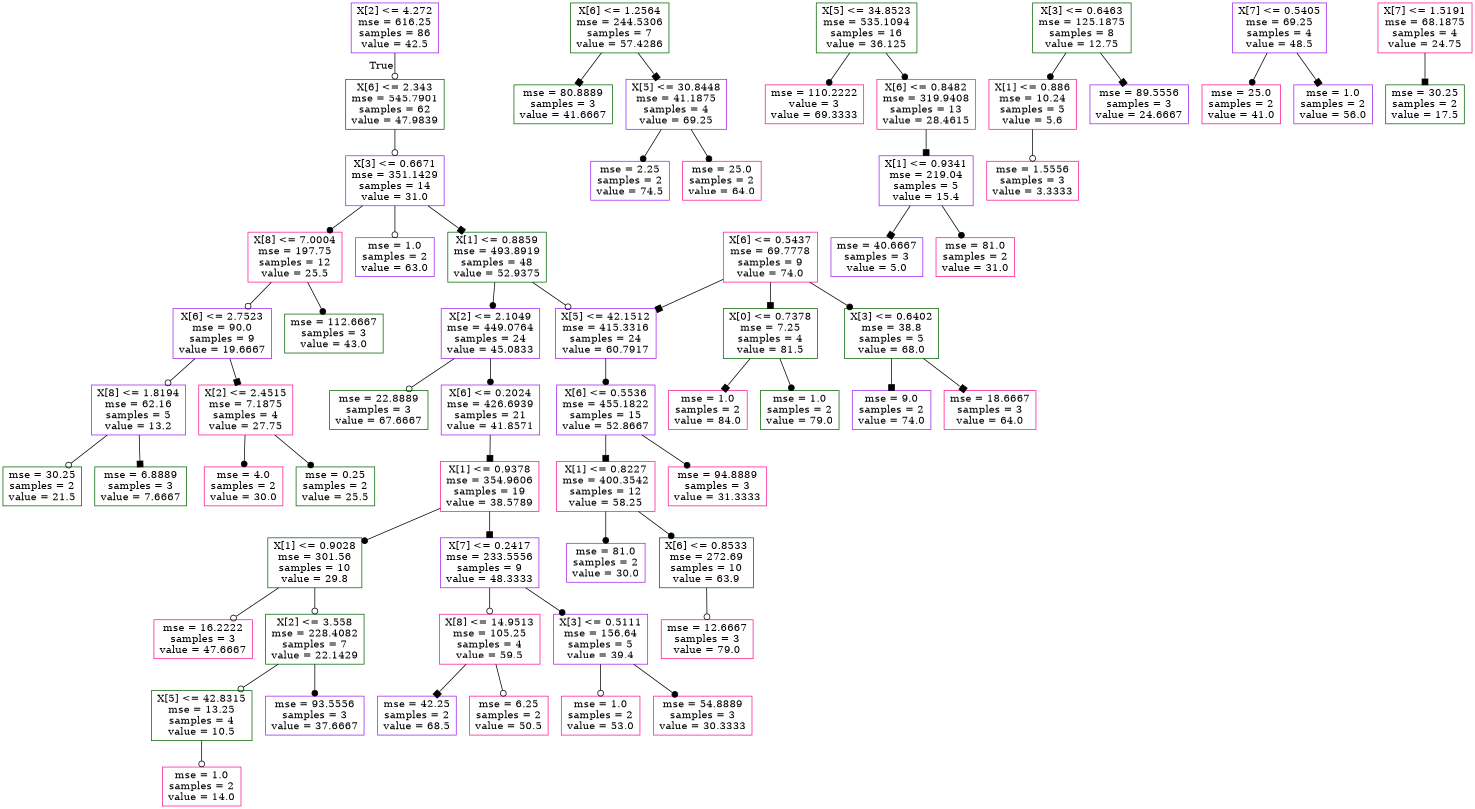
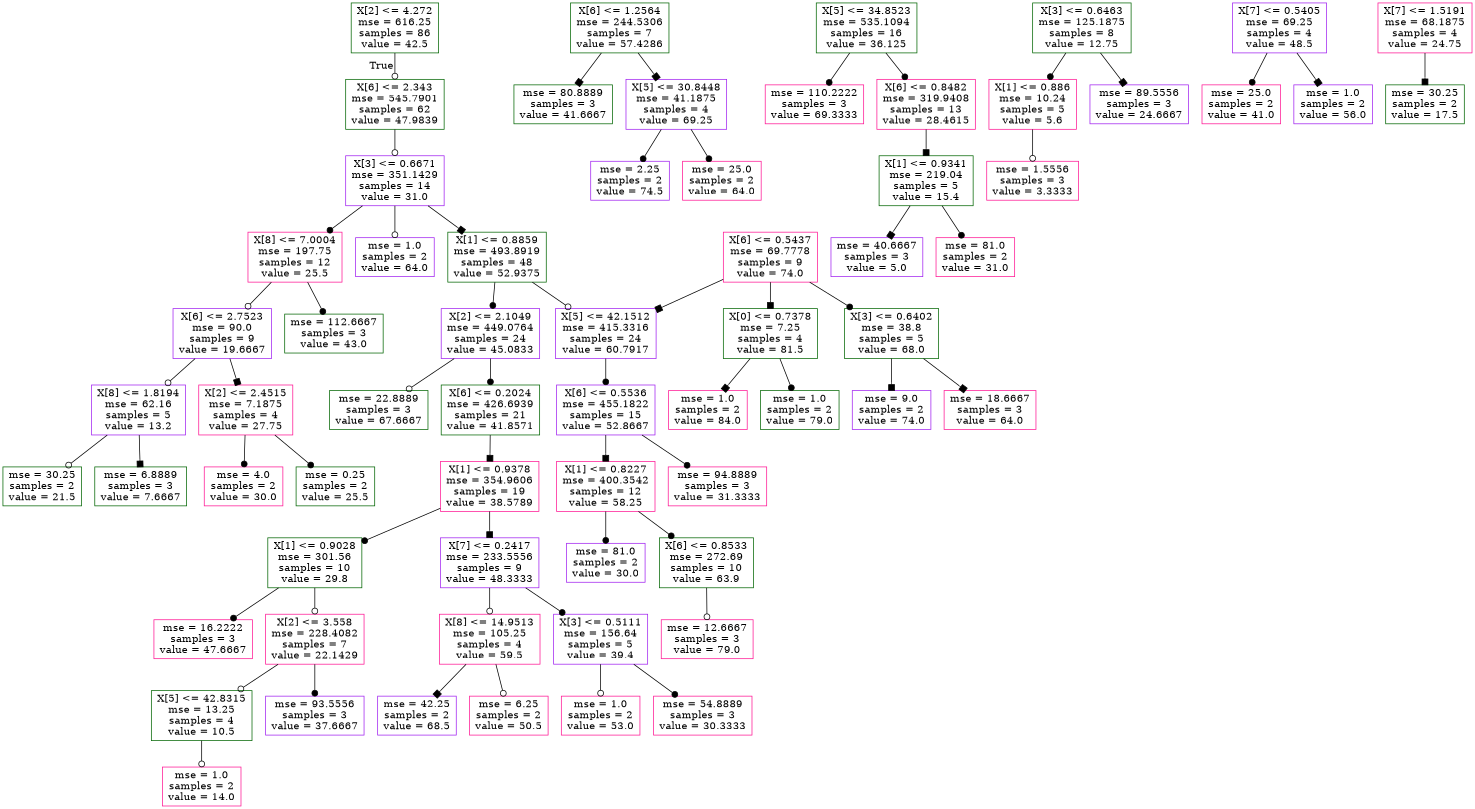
node "X[2] <= 4.272 mse = 616.25 samples = 86 value = 42.5": color purple -> darkgreen
node "mse = 110.2222 value = 3 value = 69.3333": label "mse = 110.2222 value = 3 value = 69.3333" -> "mse = 110.2222 samples = 3 value = 69.3333"
node "X[1] <= 0.9341 mse = 219.04 samples = 5 value = 15.4": color purple -> darkgreen
node "mse = 1.0 samples = 2 value = 63.0": label "mse = 1.0 samples = 2 value = 63.0" -> "mse = 1.0 samples = 2 value = 64.0"
node "X[6] <= 0.2024 mse = 426.6939 samples = 21 value = 41.8571": color purple -> darkgreen
edge "X[1] <= 0.9028 mse = 301.56 samples = 10 value = 29.8" -> "mse = 16.2222 samples = 3 value = 47.6667": arrowhead odot -> dot
node "X[2] <= 3.558 mse = 228.4082 samples = 7 value = 22.1429": color darkgreen -> deeppink
